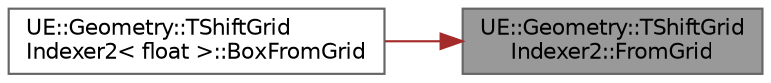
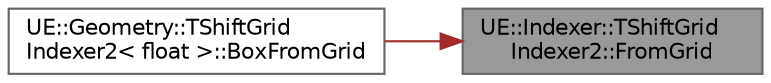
node "UE::Geometry::TShiftGrid Indexer2::FromGrid": label "UE::Geometry::TShiftGrid Indexer2::FromGrid" -> "UE::Indexer::TShiftGrid Indexer2::FromGrid"
